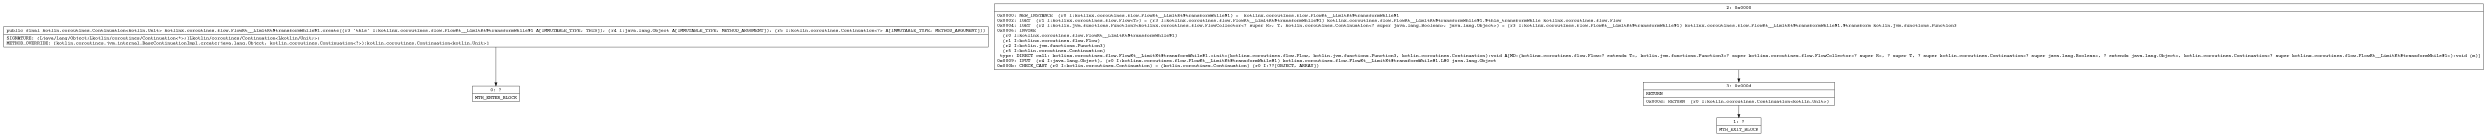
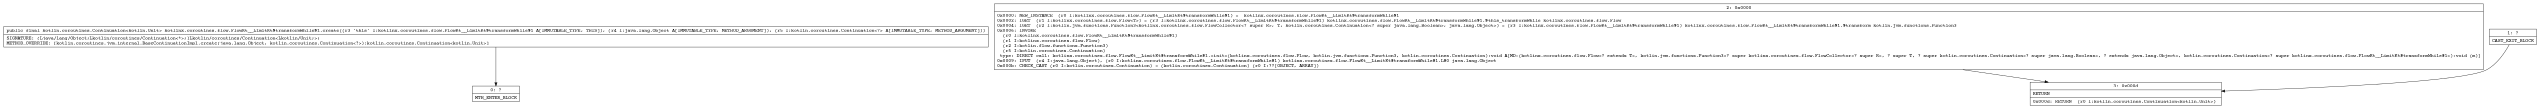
node "2: 0x0000": text "(r2 I:kotlin.jvm.functions.Function3)" -> "(r2 I:kotlin.flow.functions.Function3)"
edge "3: 0x000d" -> "1: ?": reversed
node "1: ?": text "MTH_EXIT_BLOCK" -> "CAST_EXIT_BLOCK"
